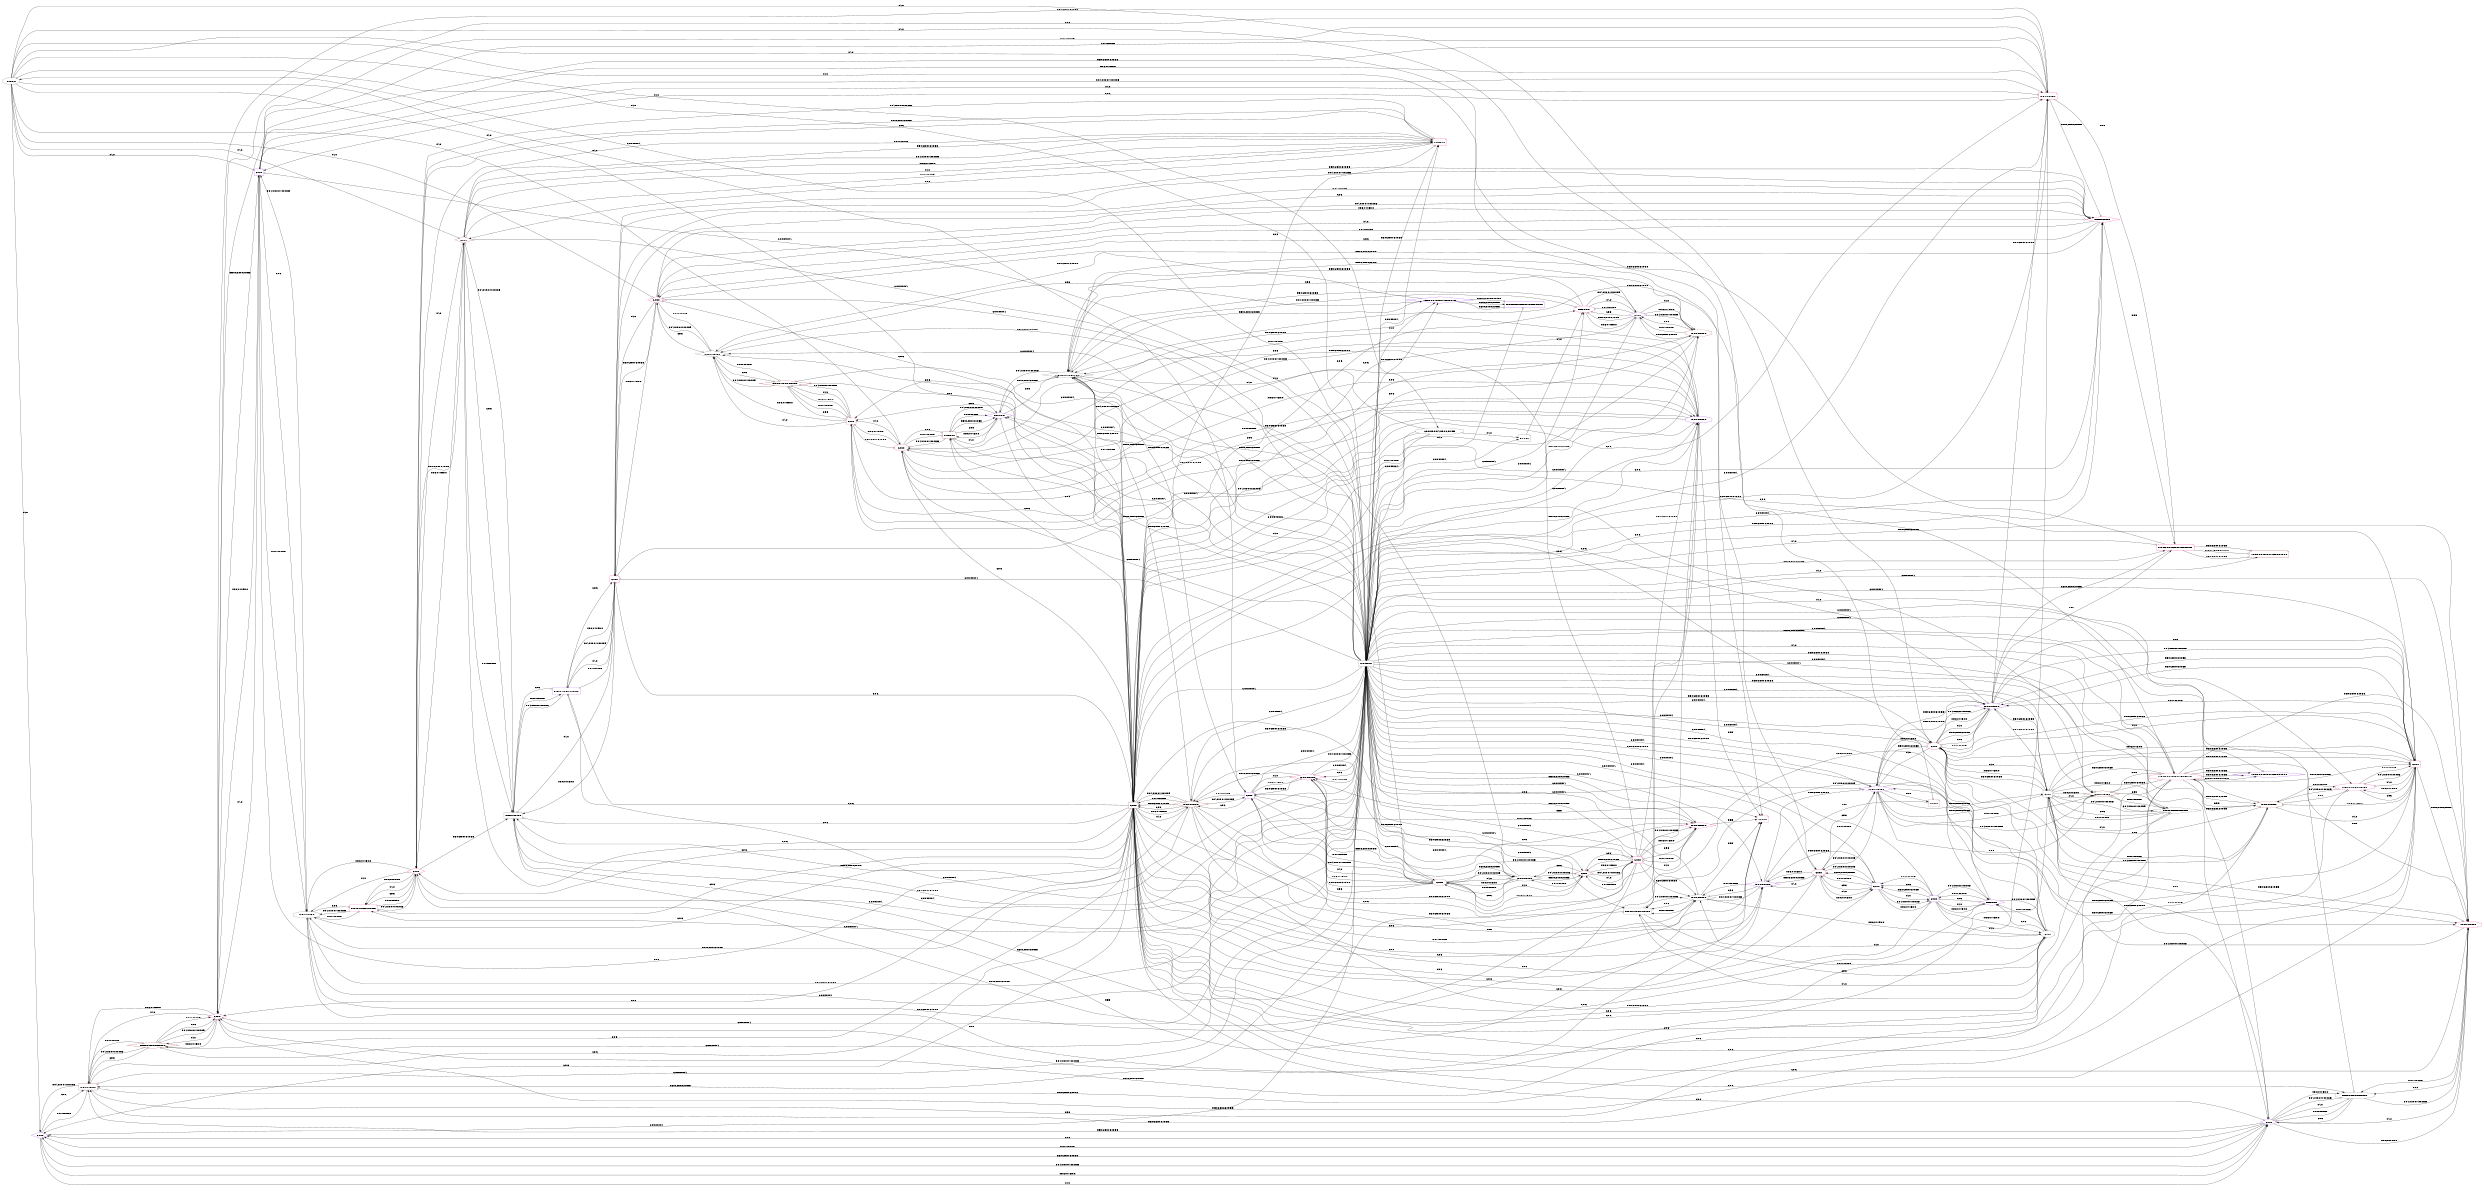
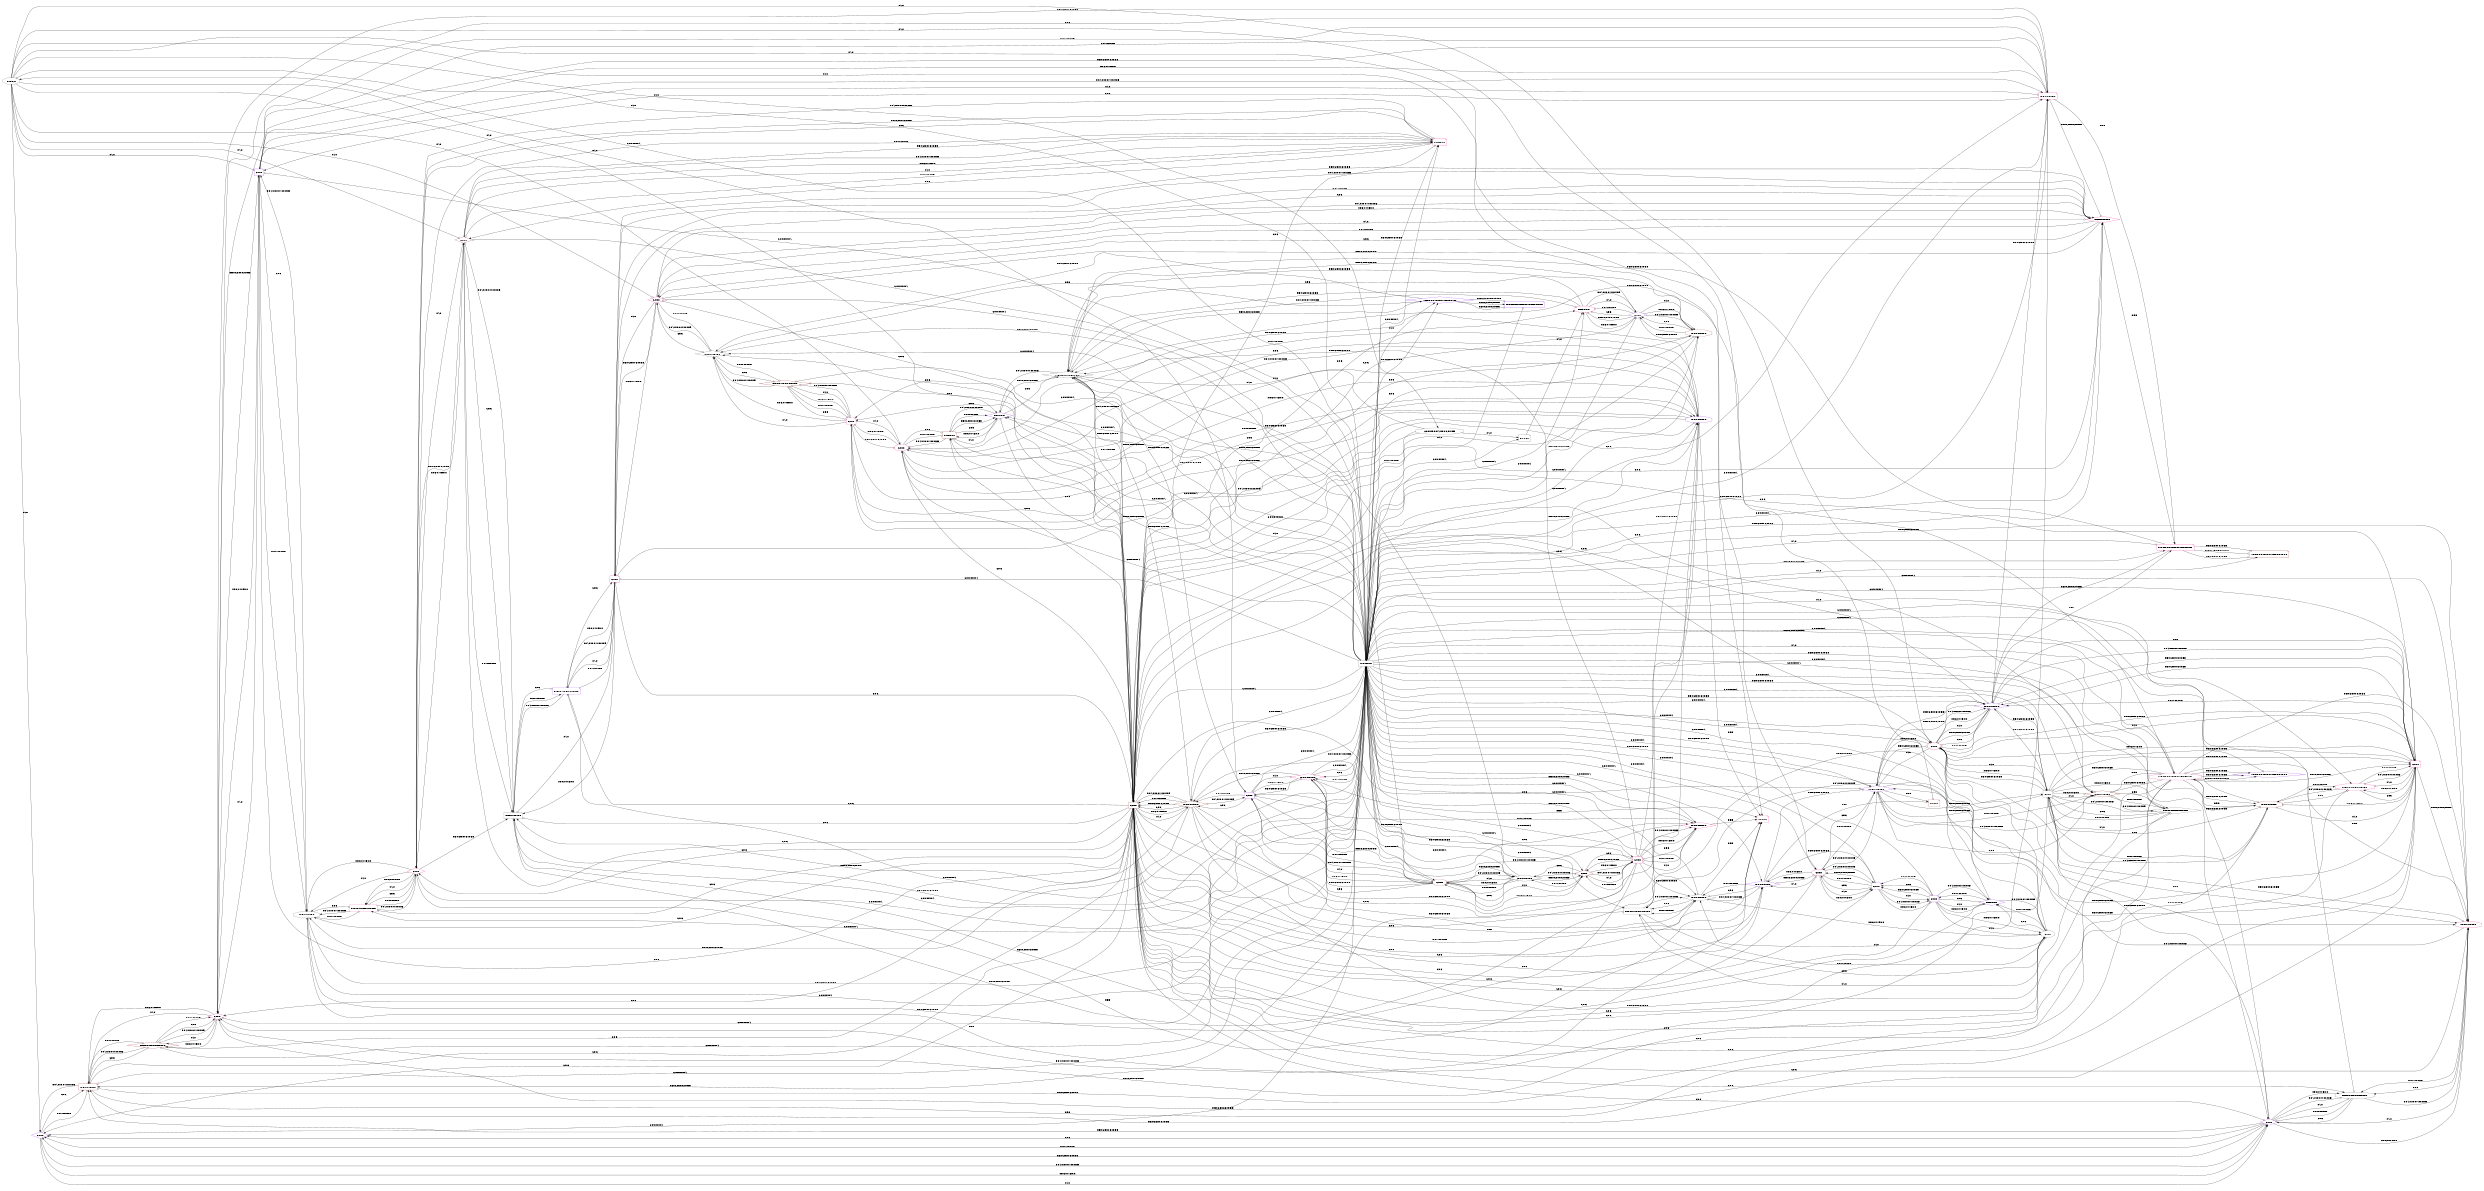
edge "METHOD" -> "CONTROL_STRUCTURE": removed, label "CONTAINS"
